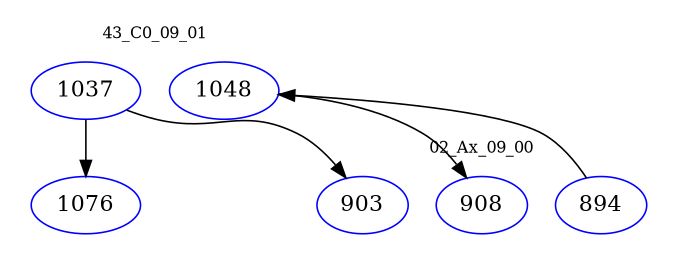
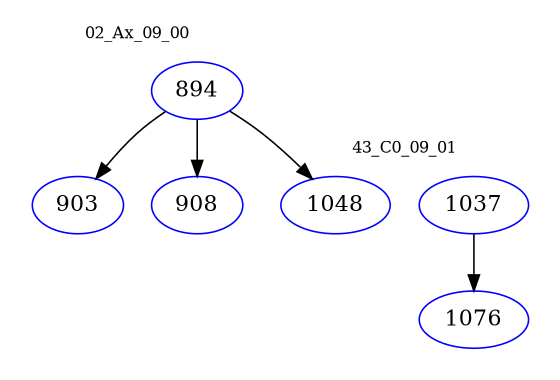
edge "1048" -> "908": now "894" -> "908"
edge "1037" -> "903": now "894" -> "903"
